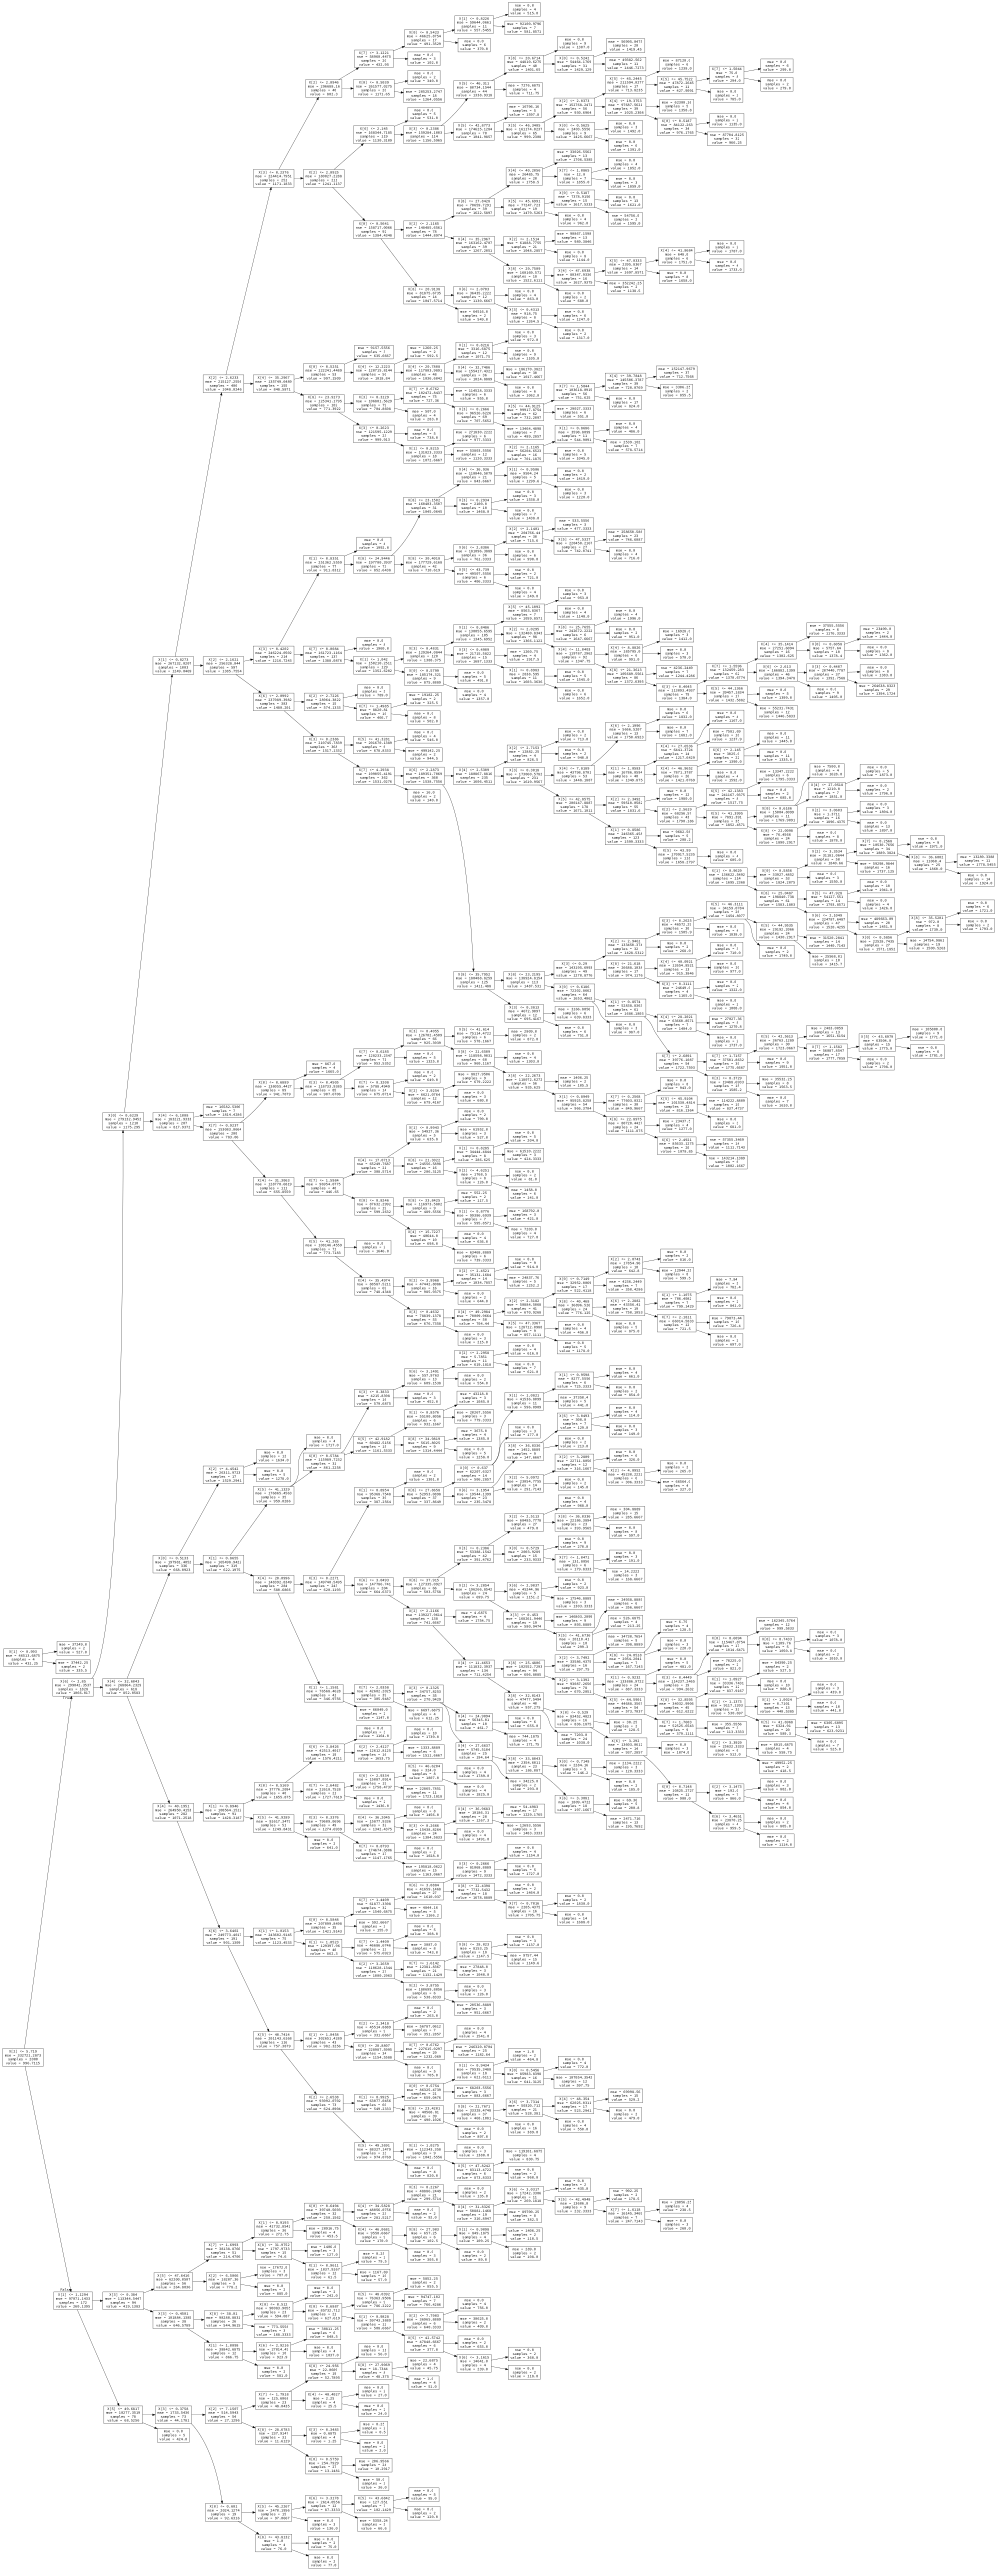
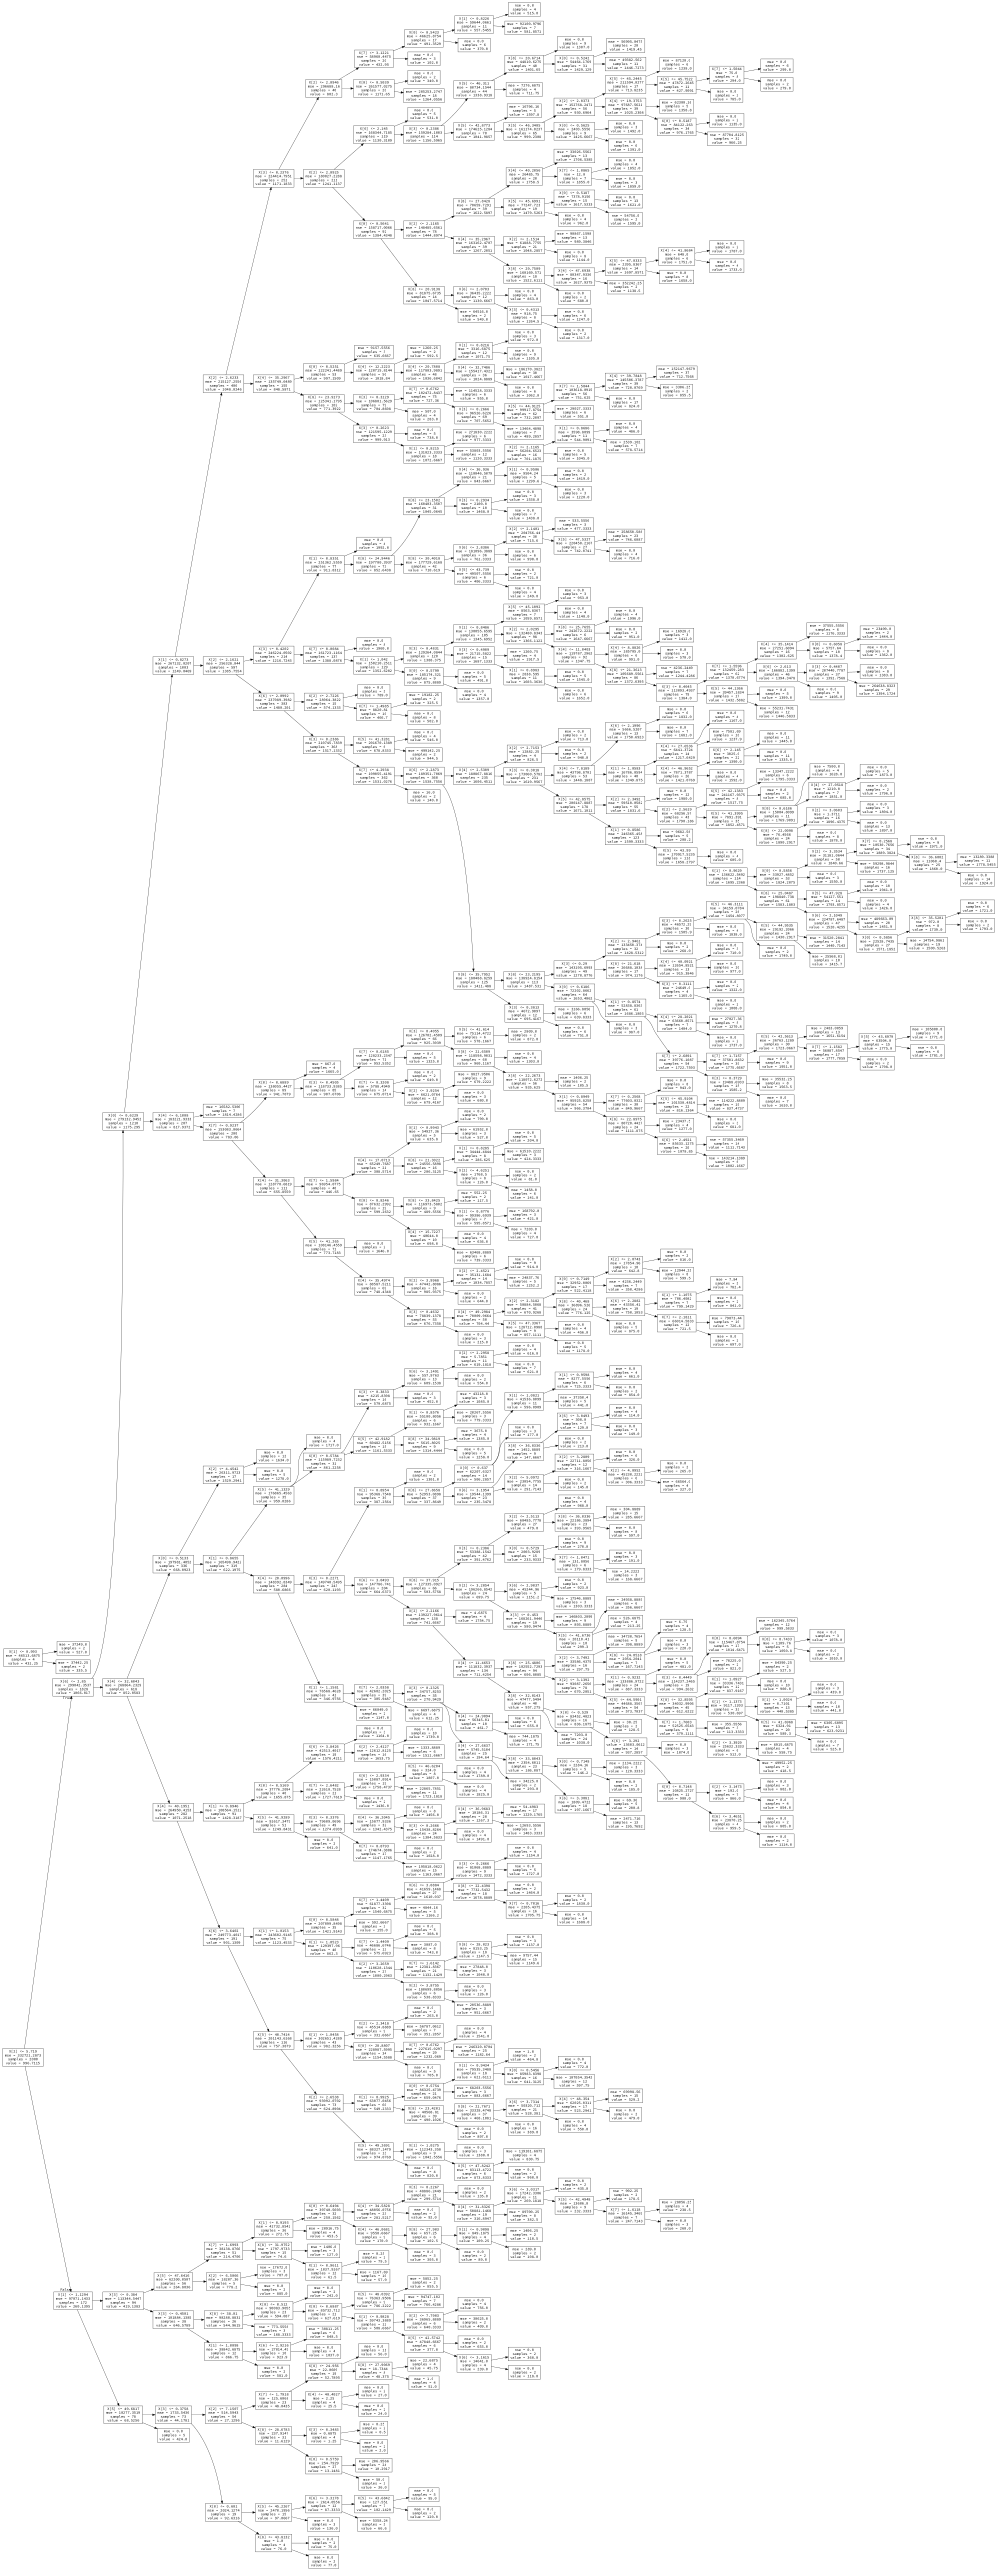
node "X[6] <= 3.292 mse = 13603.0612 samples = 14 value = 937.2857": label "X[6] <= 3.292 mse = 13603.0612 samples = 14 value = 937.2857" -> "X[6] <= 3.292 value = 13603.0612 samples = 14 value = 937.2857"
node "value = 1406.25 samples = 2 value = 110.5": label "value = 1406.25 samples = 2 value = 110.5" -> "mse = 1406.25 samples = 2 value = 110.5"
